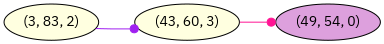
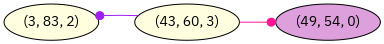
edge "(3, 83, 2)" -> "(43, 60, 3)": reversed
